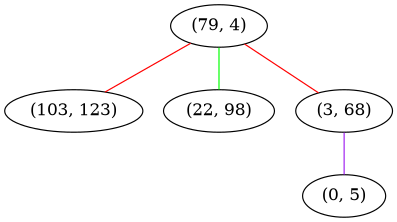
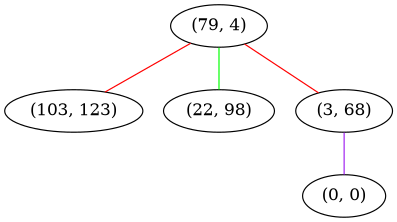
node "(0, 5)": label "(0, 5)" -> "(0, 0)"
